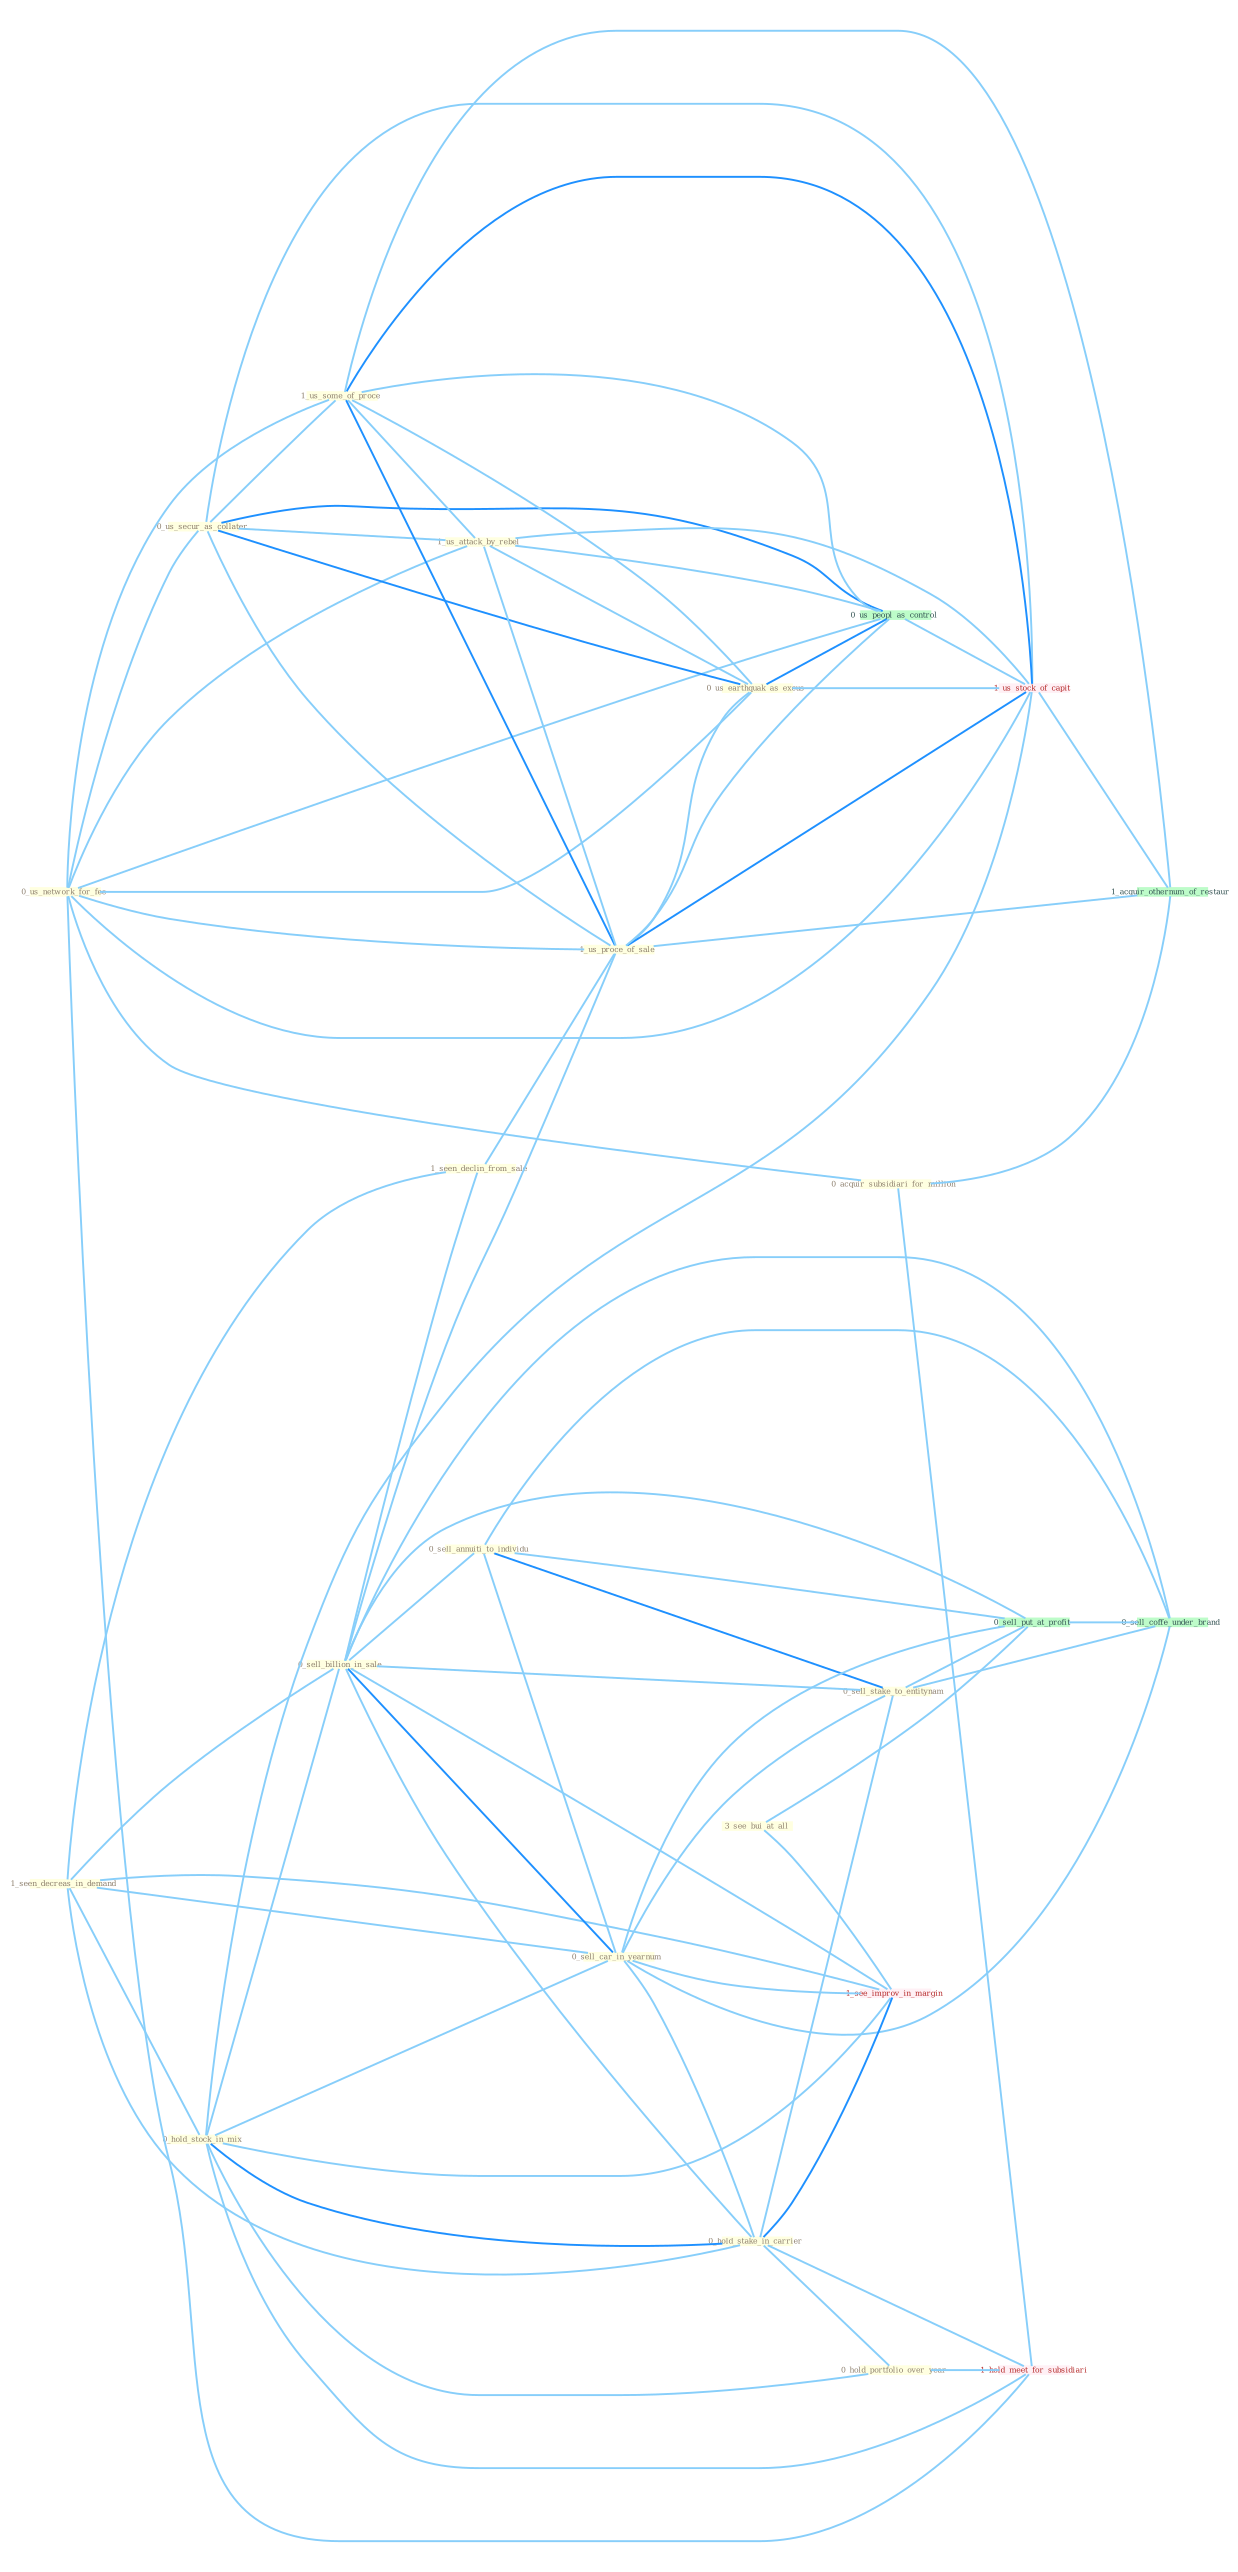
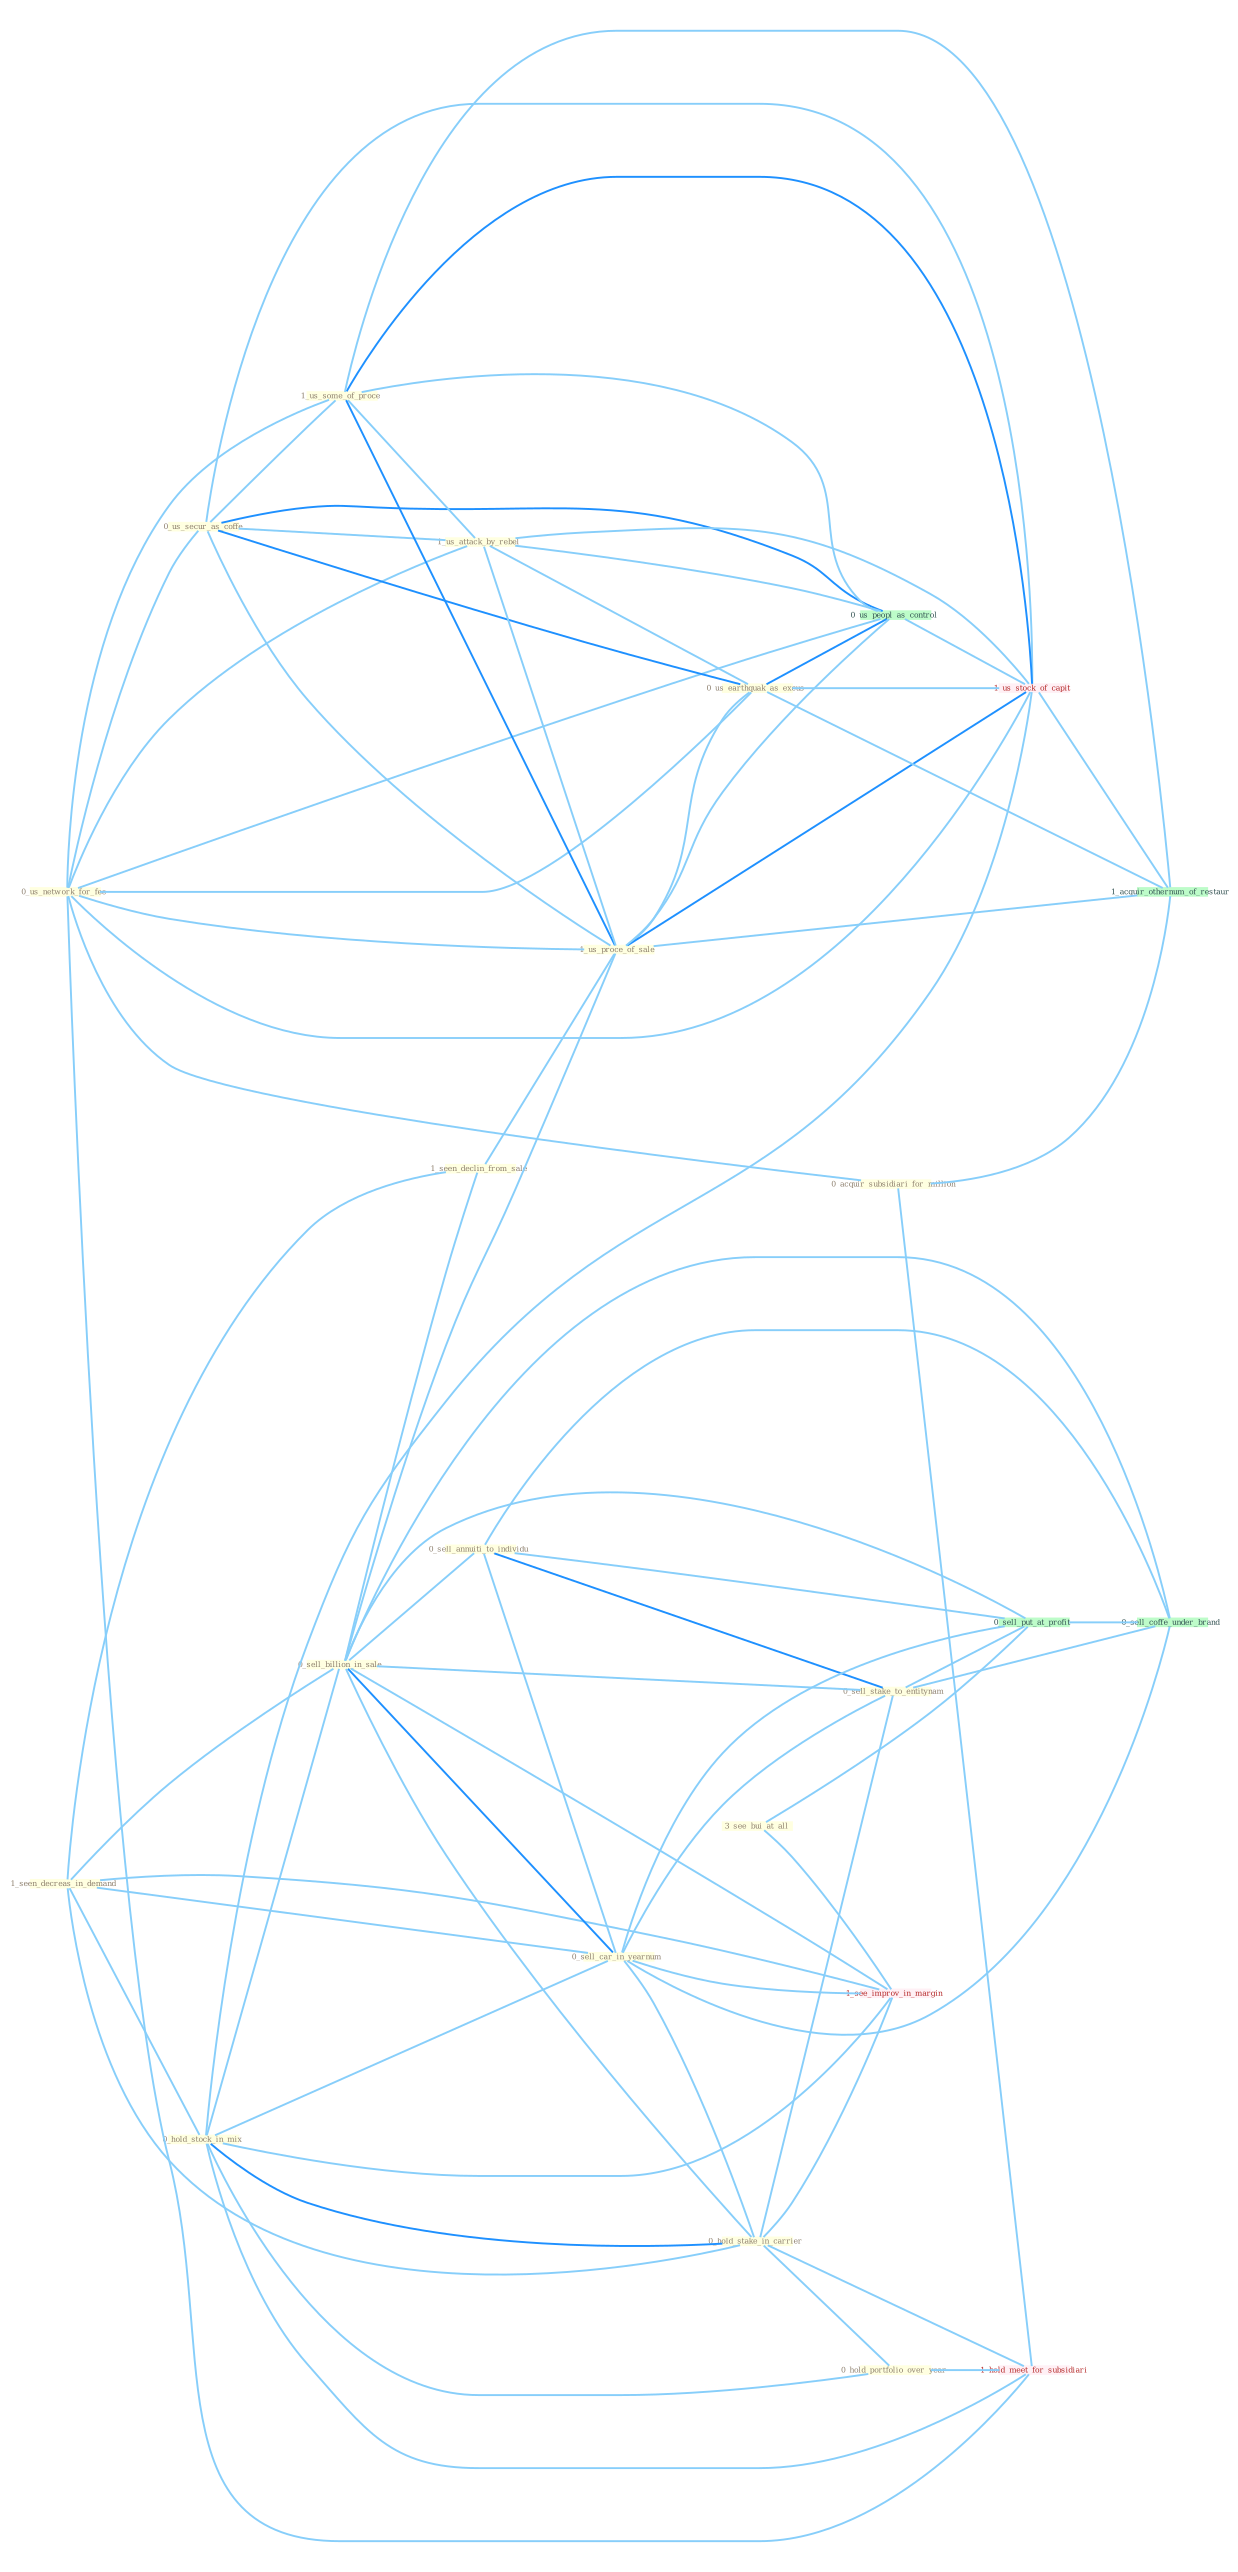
edge "1_us_some_of_proce" -- "0_us_earthquak_as_excus": now "1_acquir_othernum_of_restaur" -- "0_us_earthquak_as_excus"
node "0_us_secur_as_collater": label "0_us_secur_as_collater" -> "0_us_secur_as_coffe"
edge "1_see_improv_in_margin" -- "0_hold_stake_in_carrier": color #1e90ff -> #87cefa
